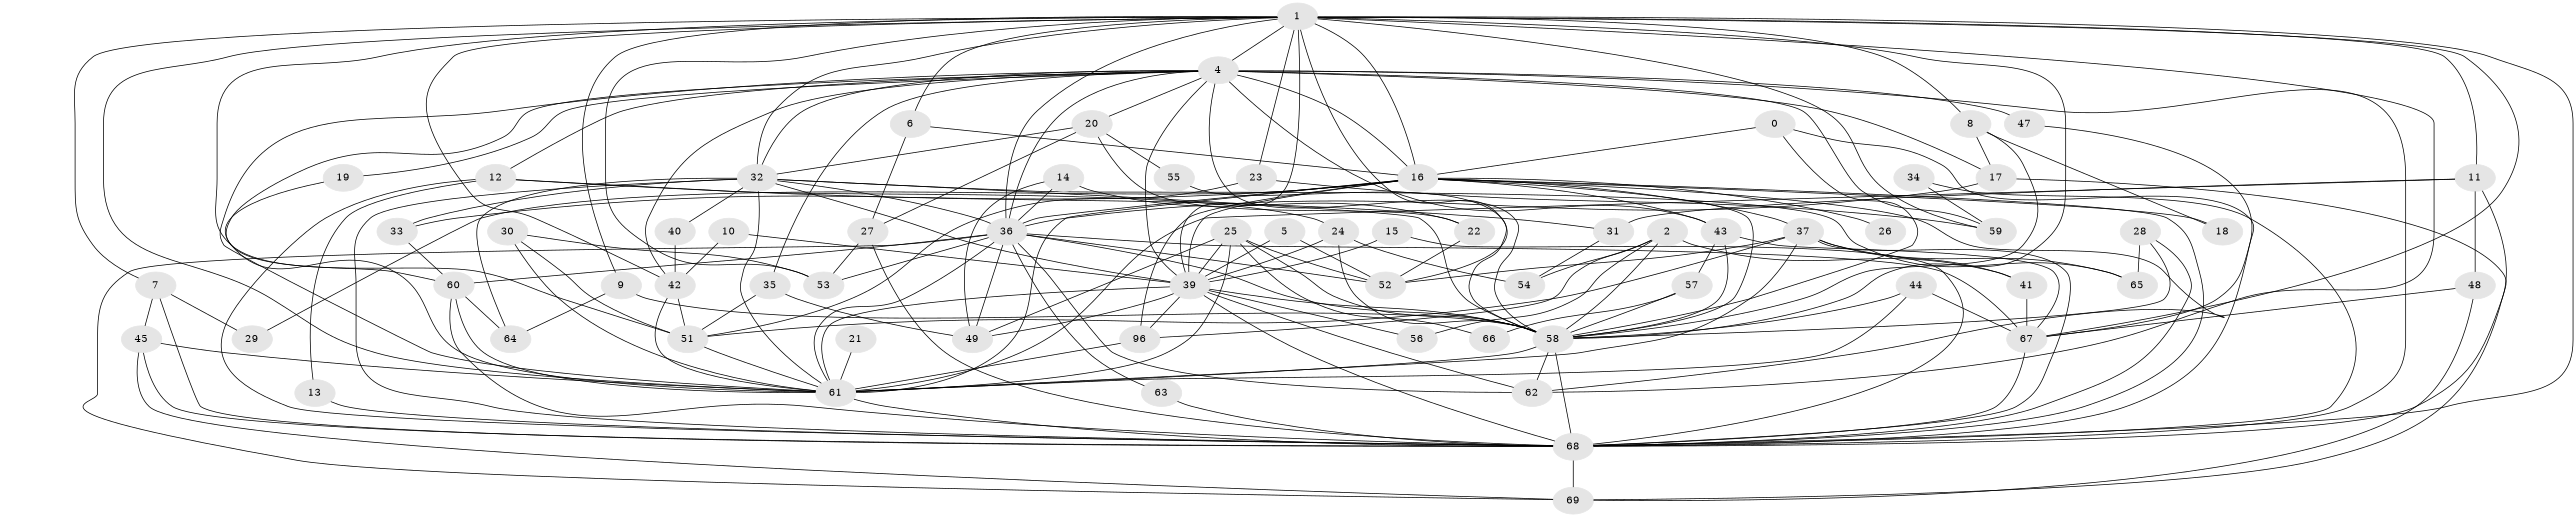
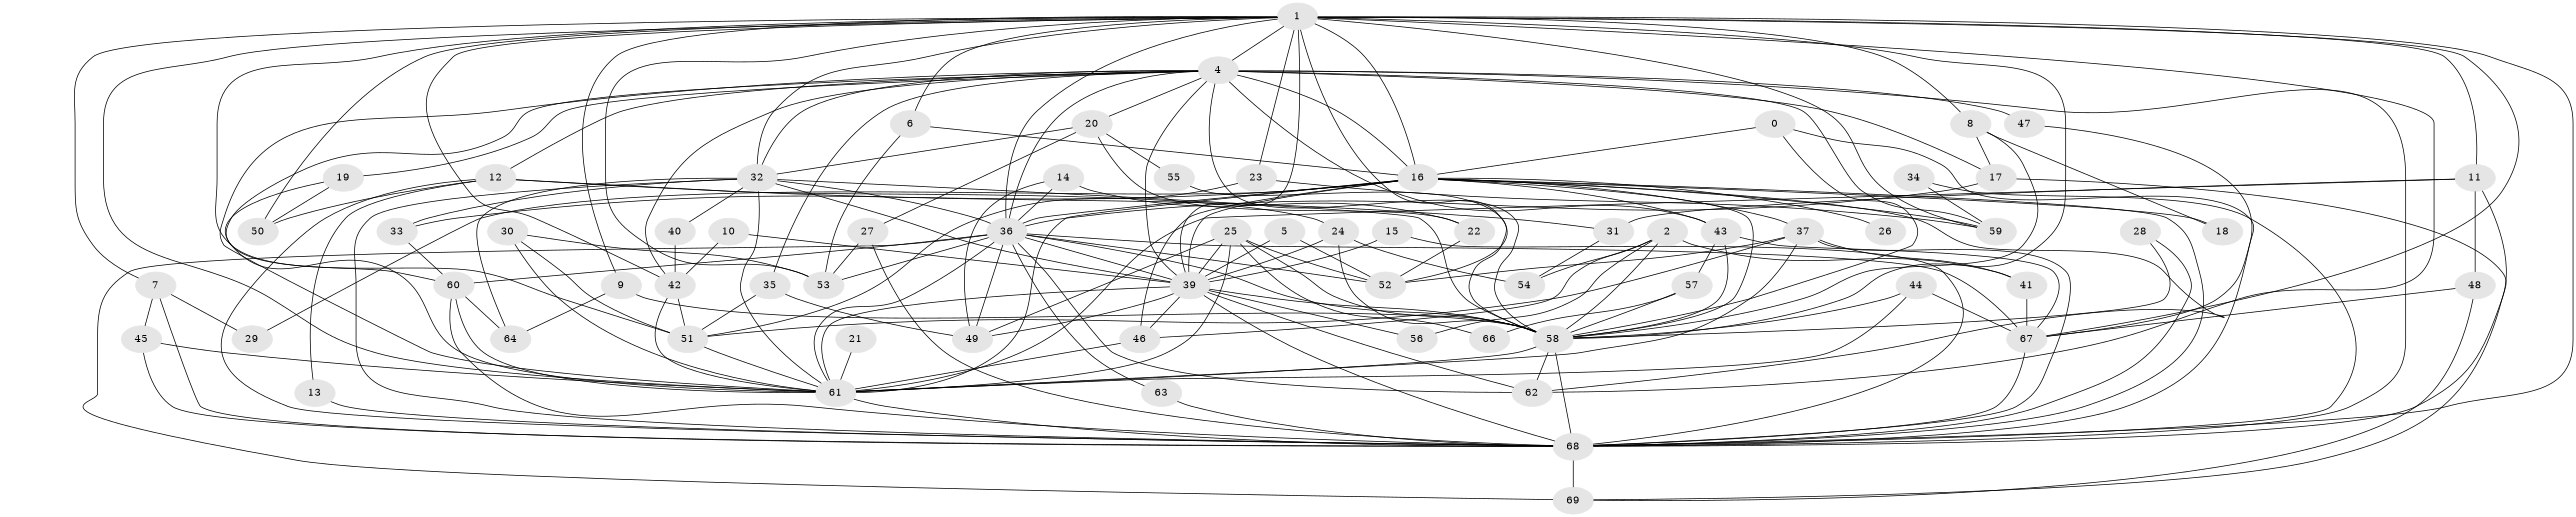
edge "6" -- "27": now "6" -- "53"
edge "16" -- "59": added
node "50": added
edge "36" -- "39": added
node "65": removed
node "96": label "96" -> "46"
edge "45" -- "69": removed
